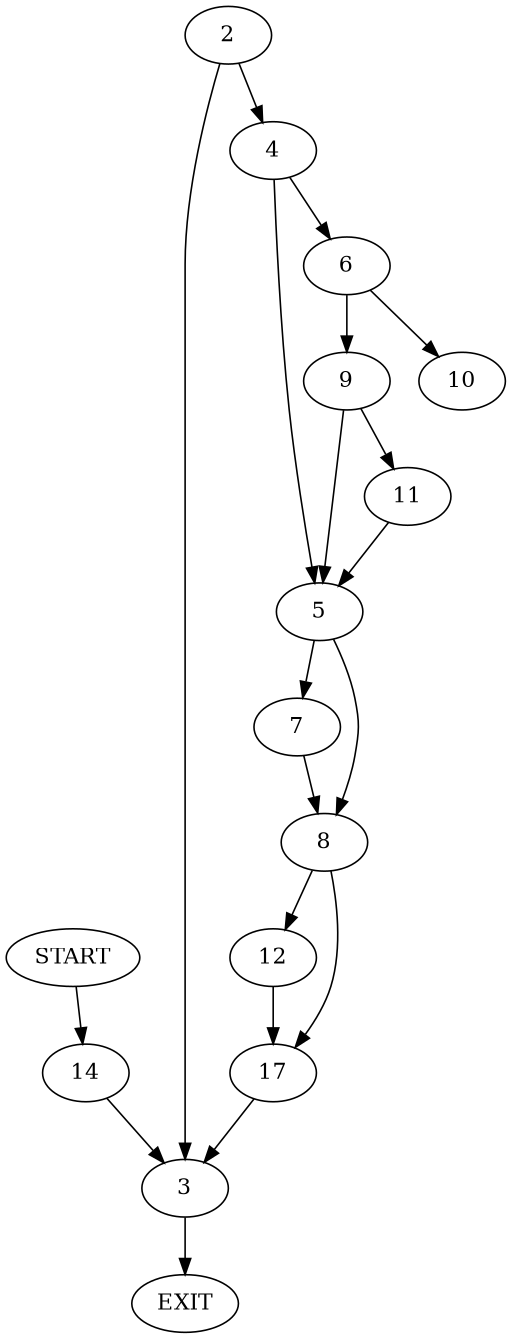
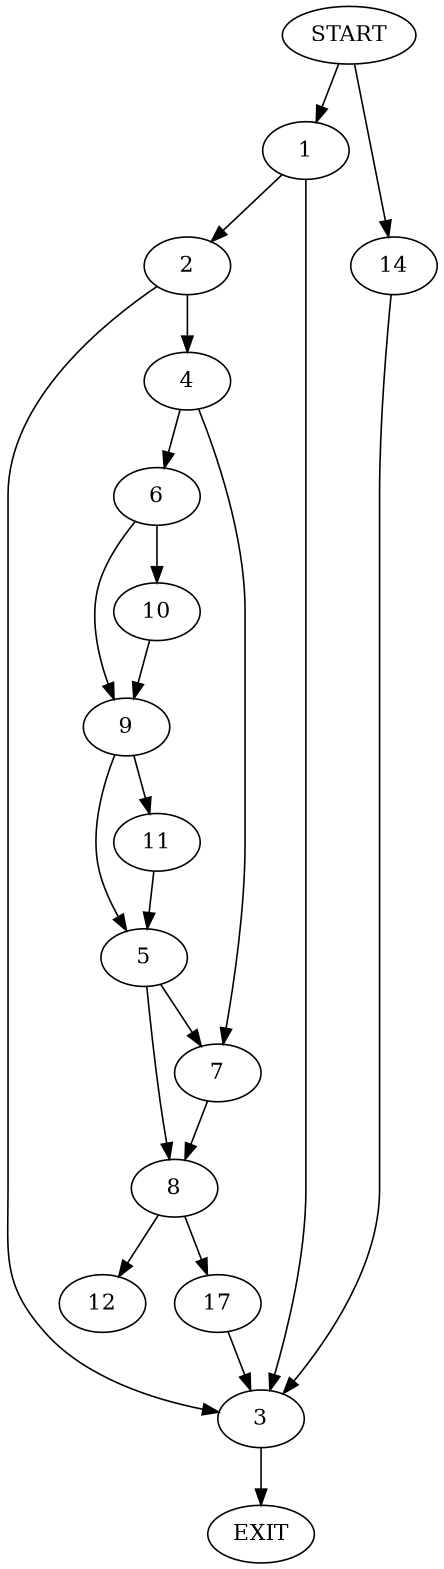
node "1": added
edge "4" -> "5": now "4" -> "7"
edge "10" -> "9": added
edge "12" -> "17": removed
